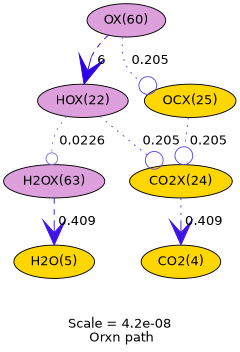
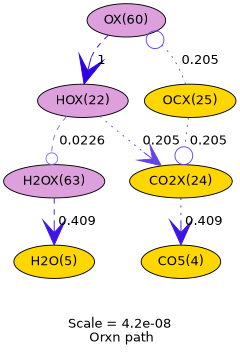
edge "OX(60)" -> "HOX(22)": label " 6" -> " 1"
edge "OX(60)" -> "OCX(25)": reversed
edge "HOX(22)" -> "H2OX(63)": style dotted -> dashed
edge "HOX(22)" -> "CO2X(24)": arrowhead odot -> vee
node "CO2(4)": label "CO2(4)" -> "CO5(4)"
